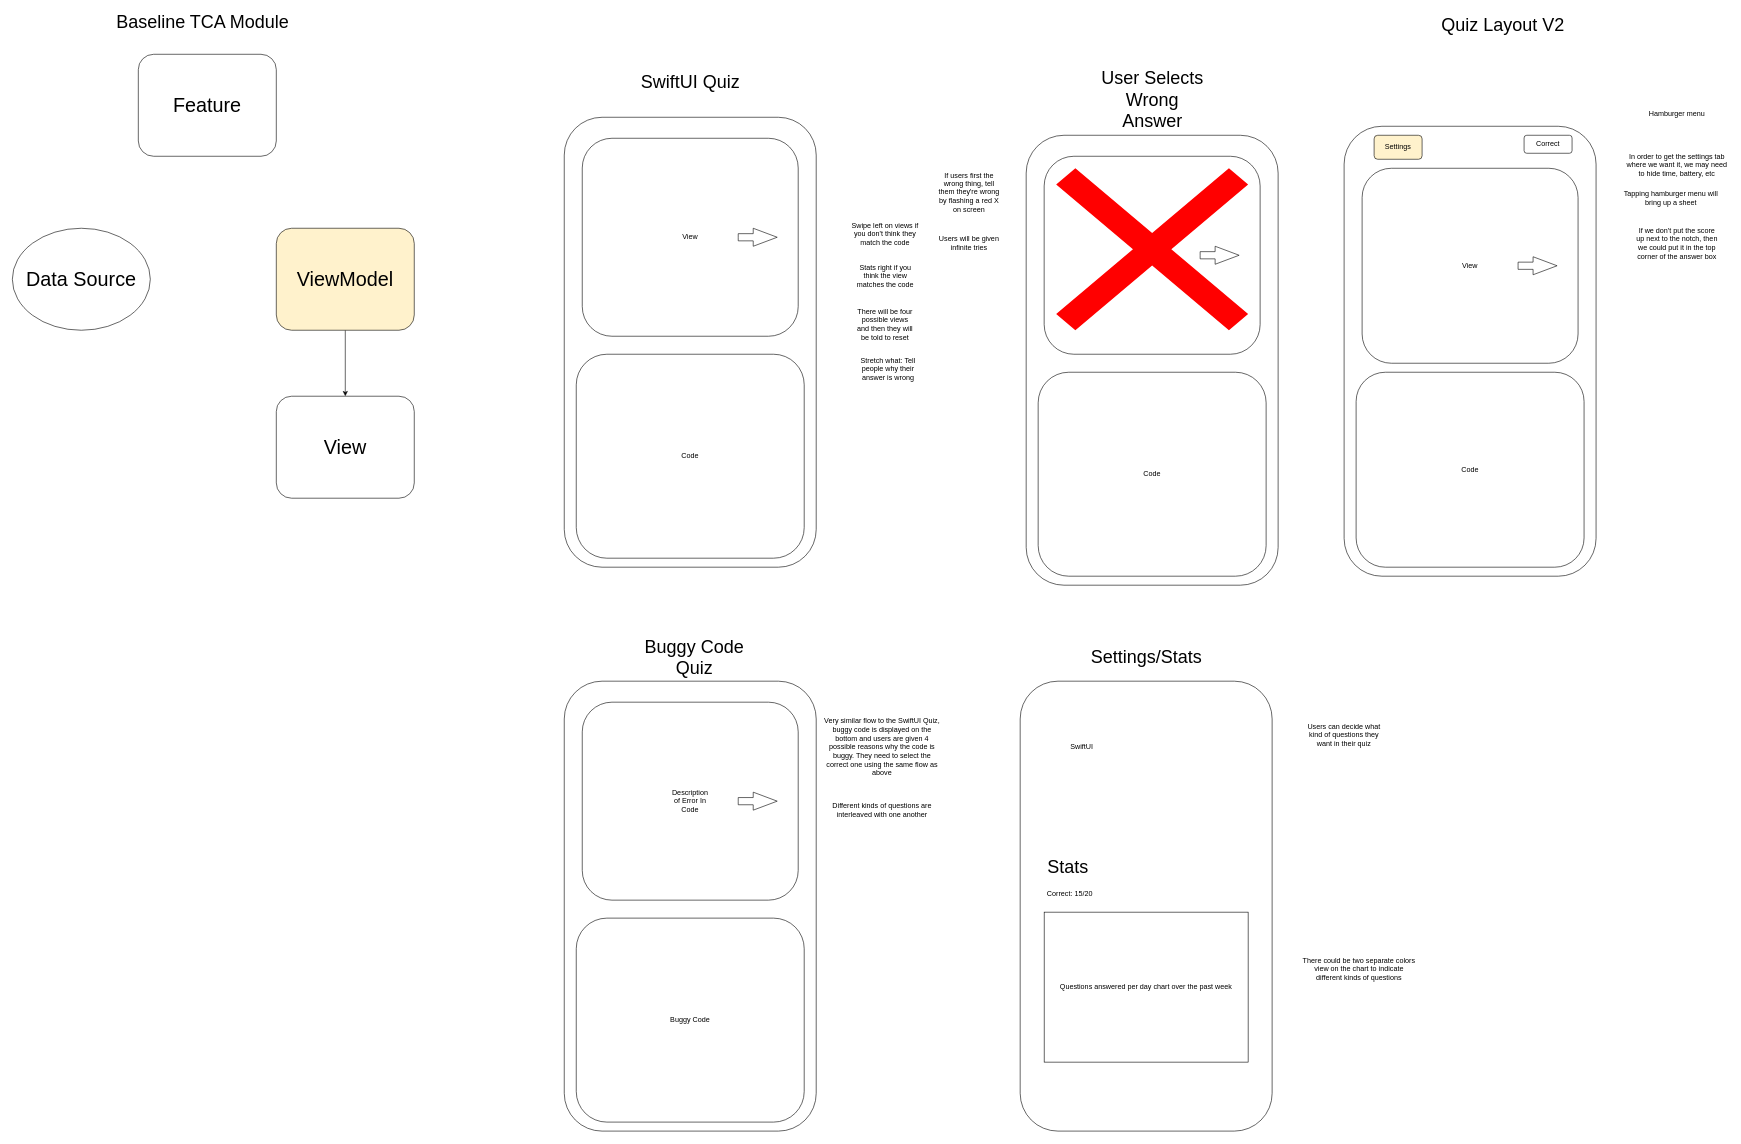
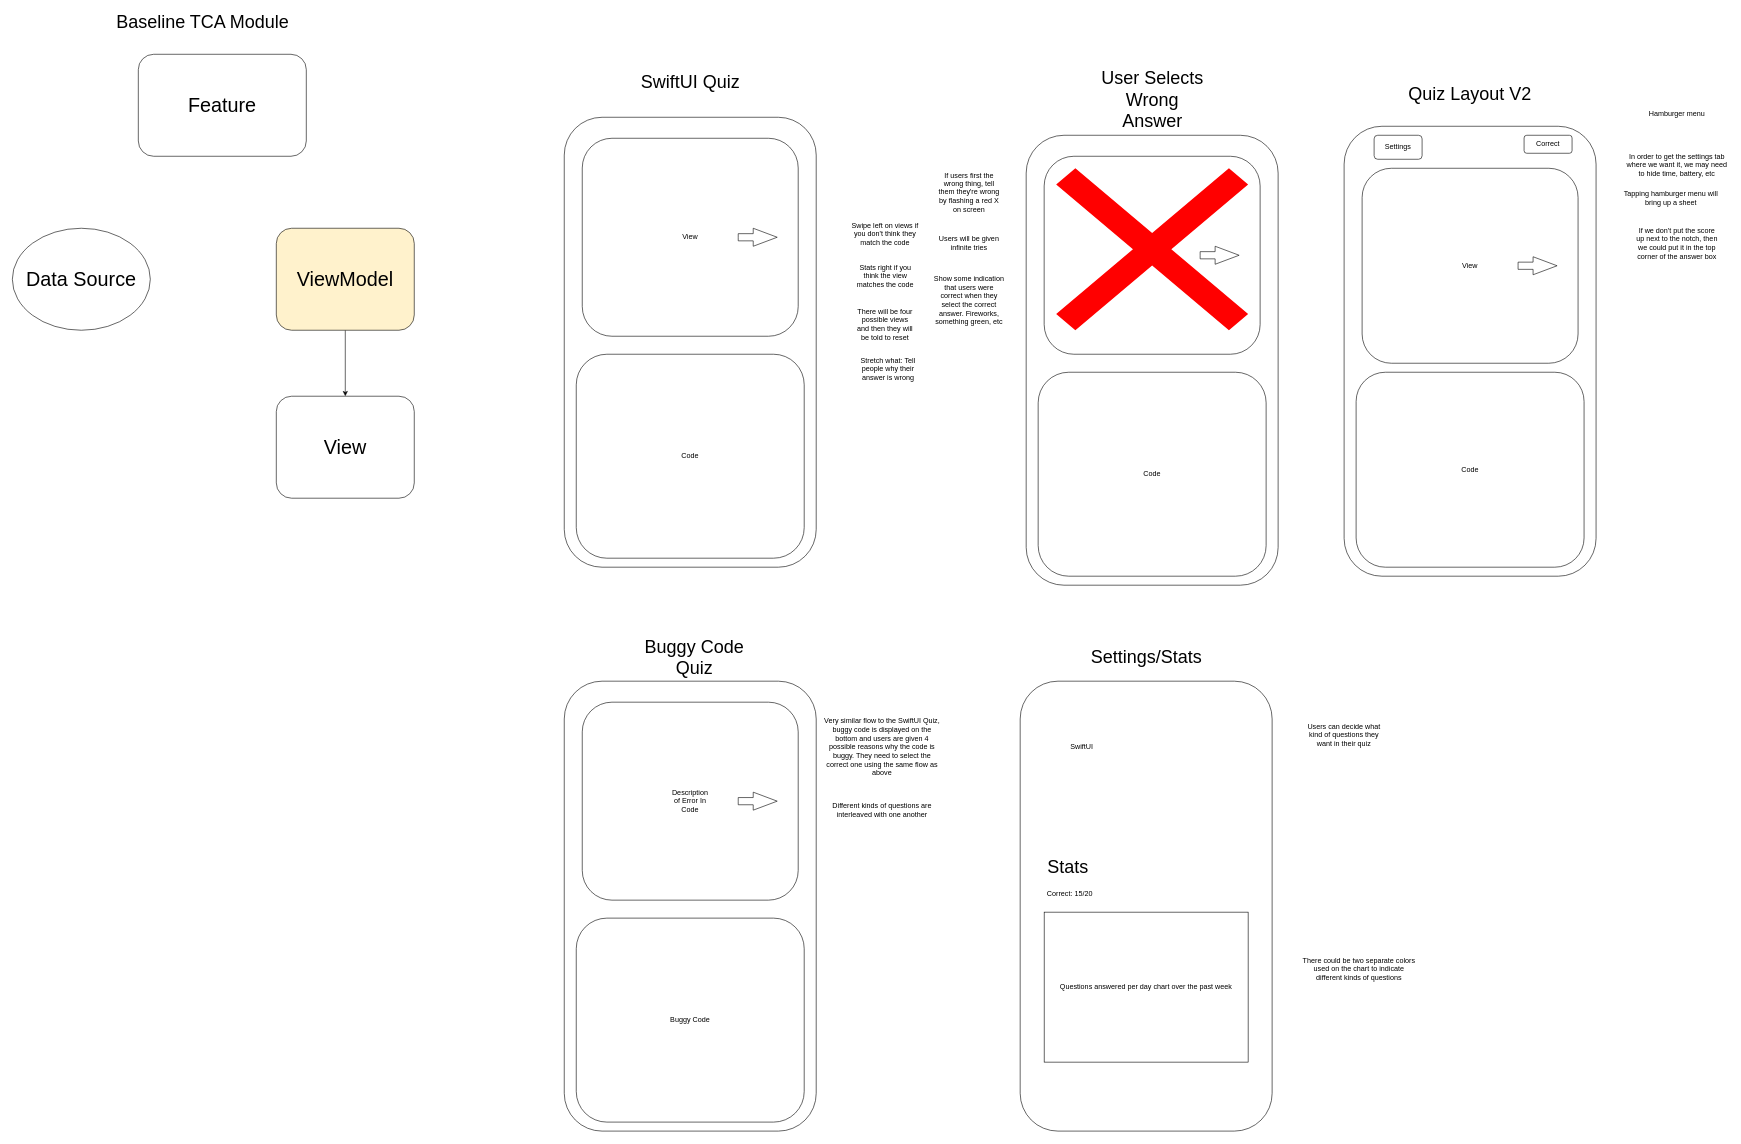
node "Quiz Layout V2": moved (1503, 24) -> (1470, 93)
node "Feature": size 138x102 -> 168x102
node "Settings": fillcolor #fff2cc -> #ffffff
node "Show some indication that users were correct when they select the correct answer. Fireworks, something green, etc": added
node "There could be two separate colors view on the chart to indicate different kinds of questions": label "There could be two separate colors view on the chart to indicate different kinds of questions" -> "There could be two separate colors used on the chart to indicate different kinds of questions"
